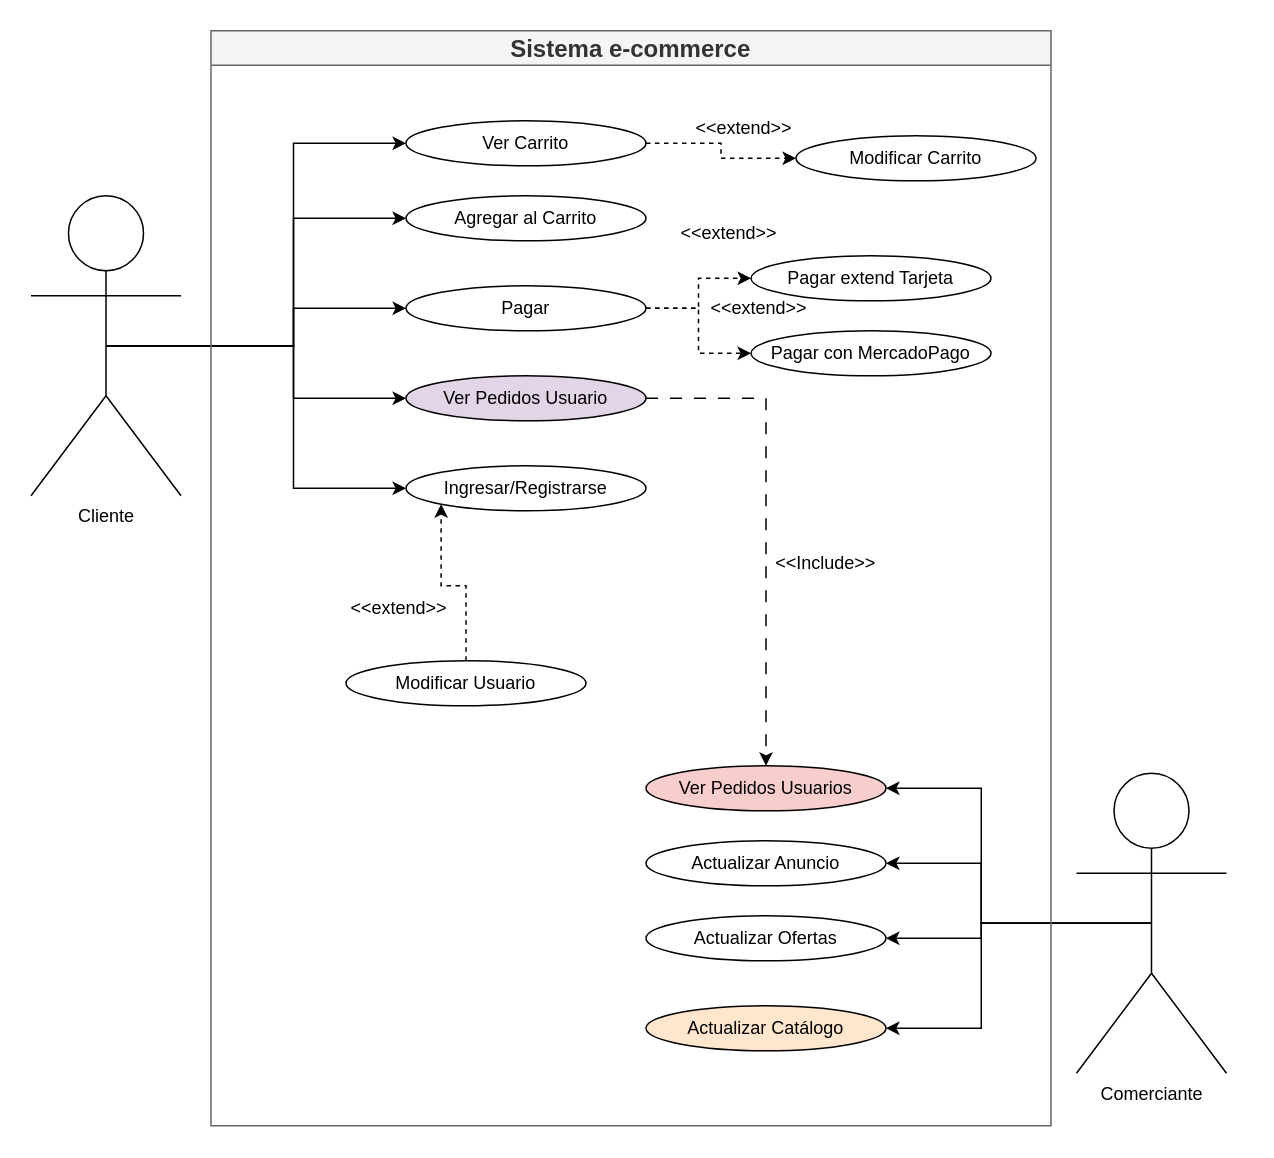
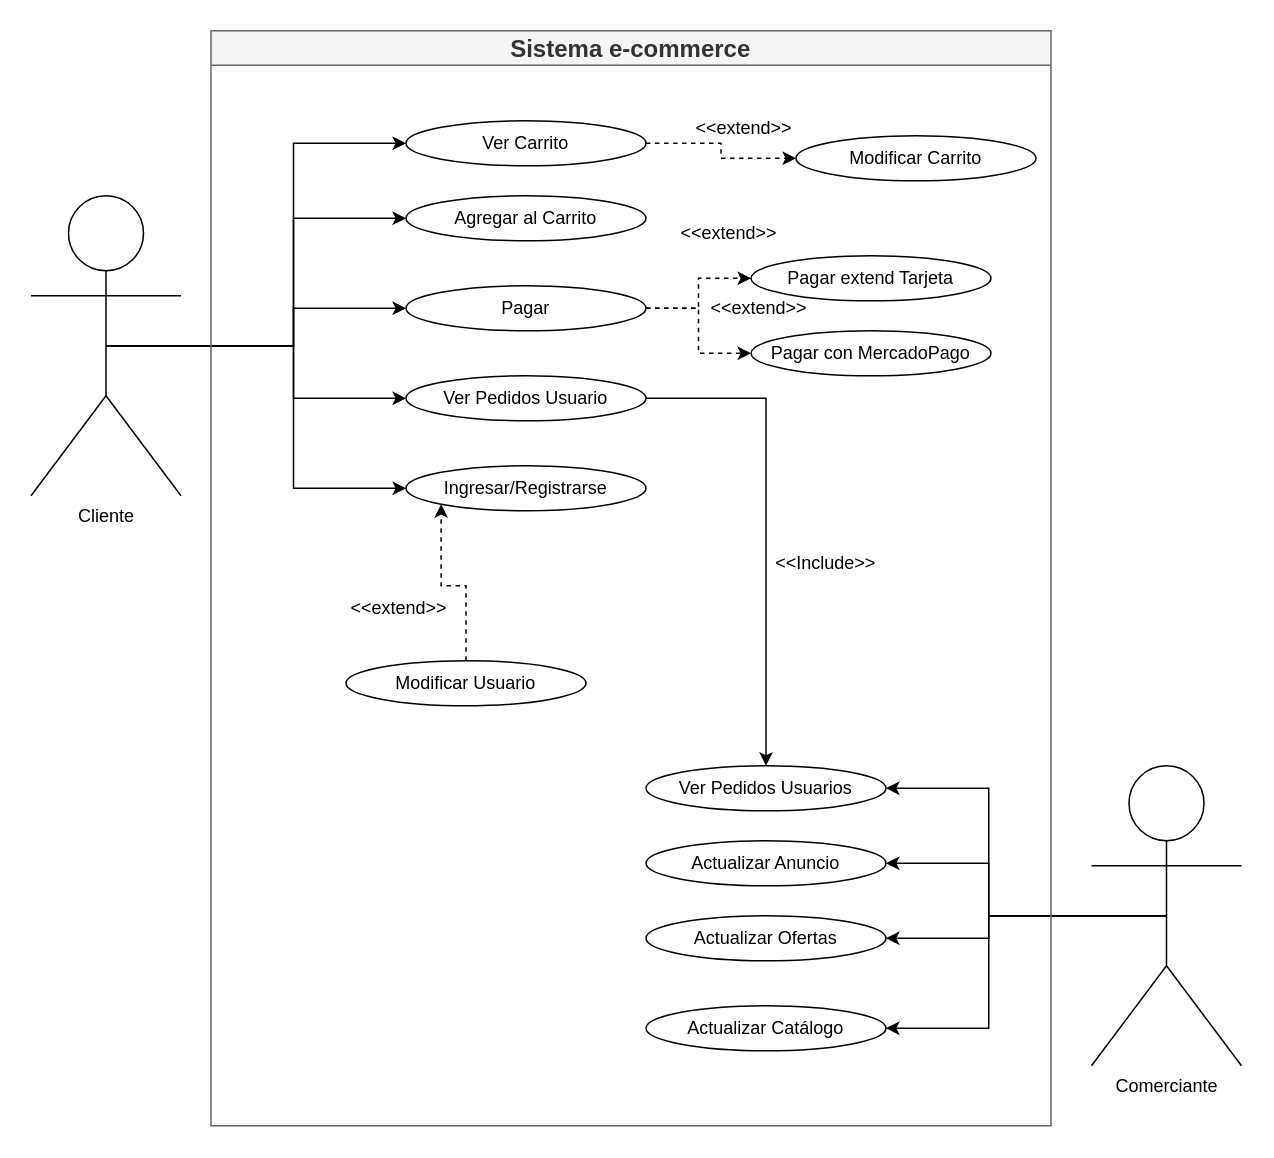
node "Ver Pedidos Usuario": fillcolor #e1d5e7 -> #ffffff
edge "Ver Pedidos Usuario" -> "Ver Pedidos Usuarios": style dashed -> solid
node "Ver Pedidos Usuarios": fillcolor #f8cecc -> #ffffff
node "Comerciante": moved (1151, 923) -> (1166, 916)
node "Actualizar Catálogo": fillcolor #ffe6cc -> #ffffff
